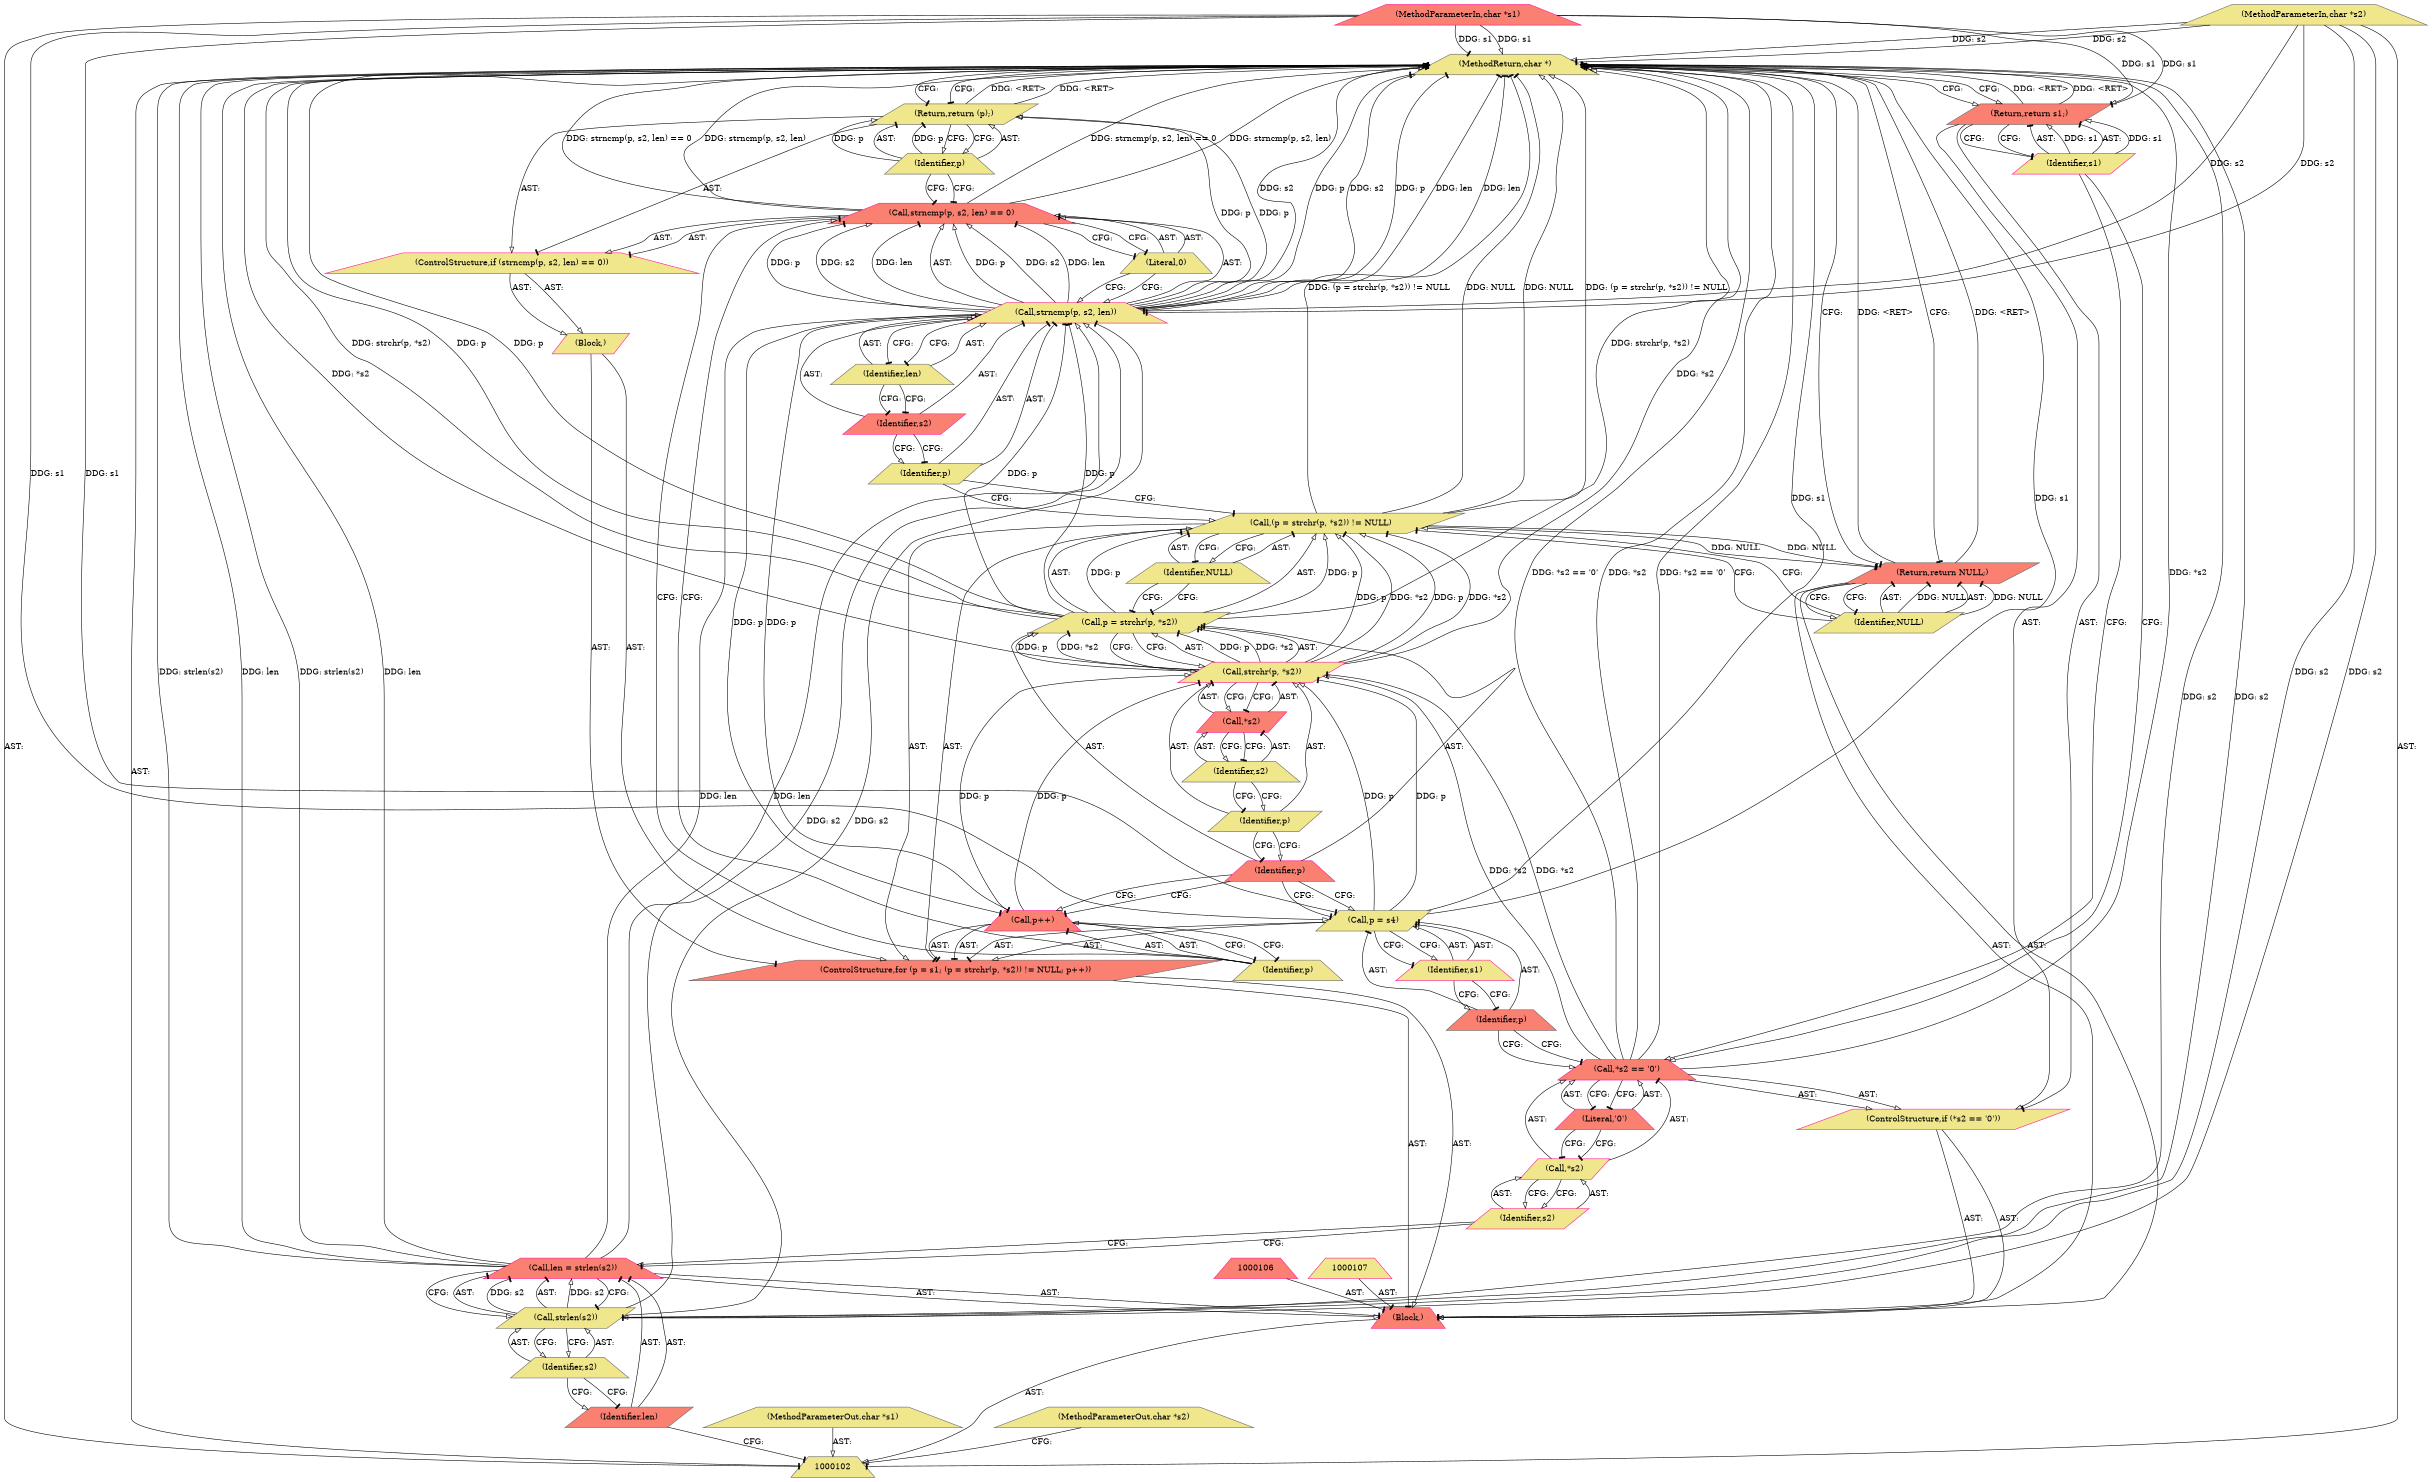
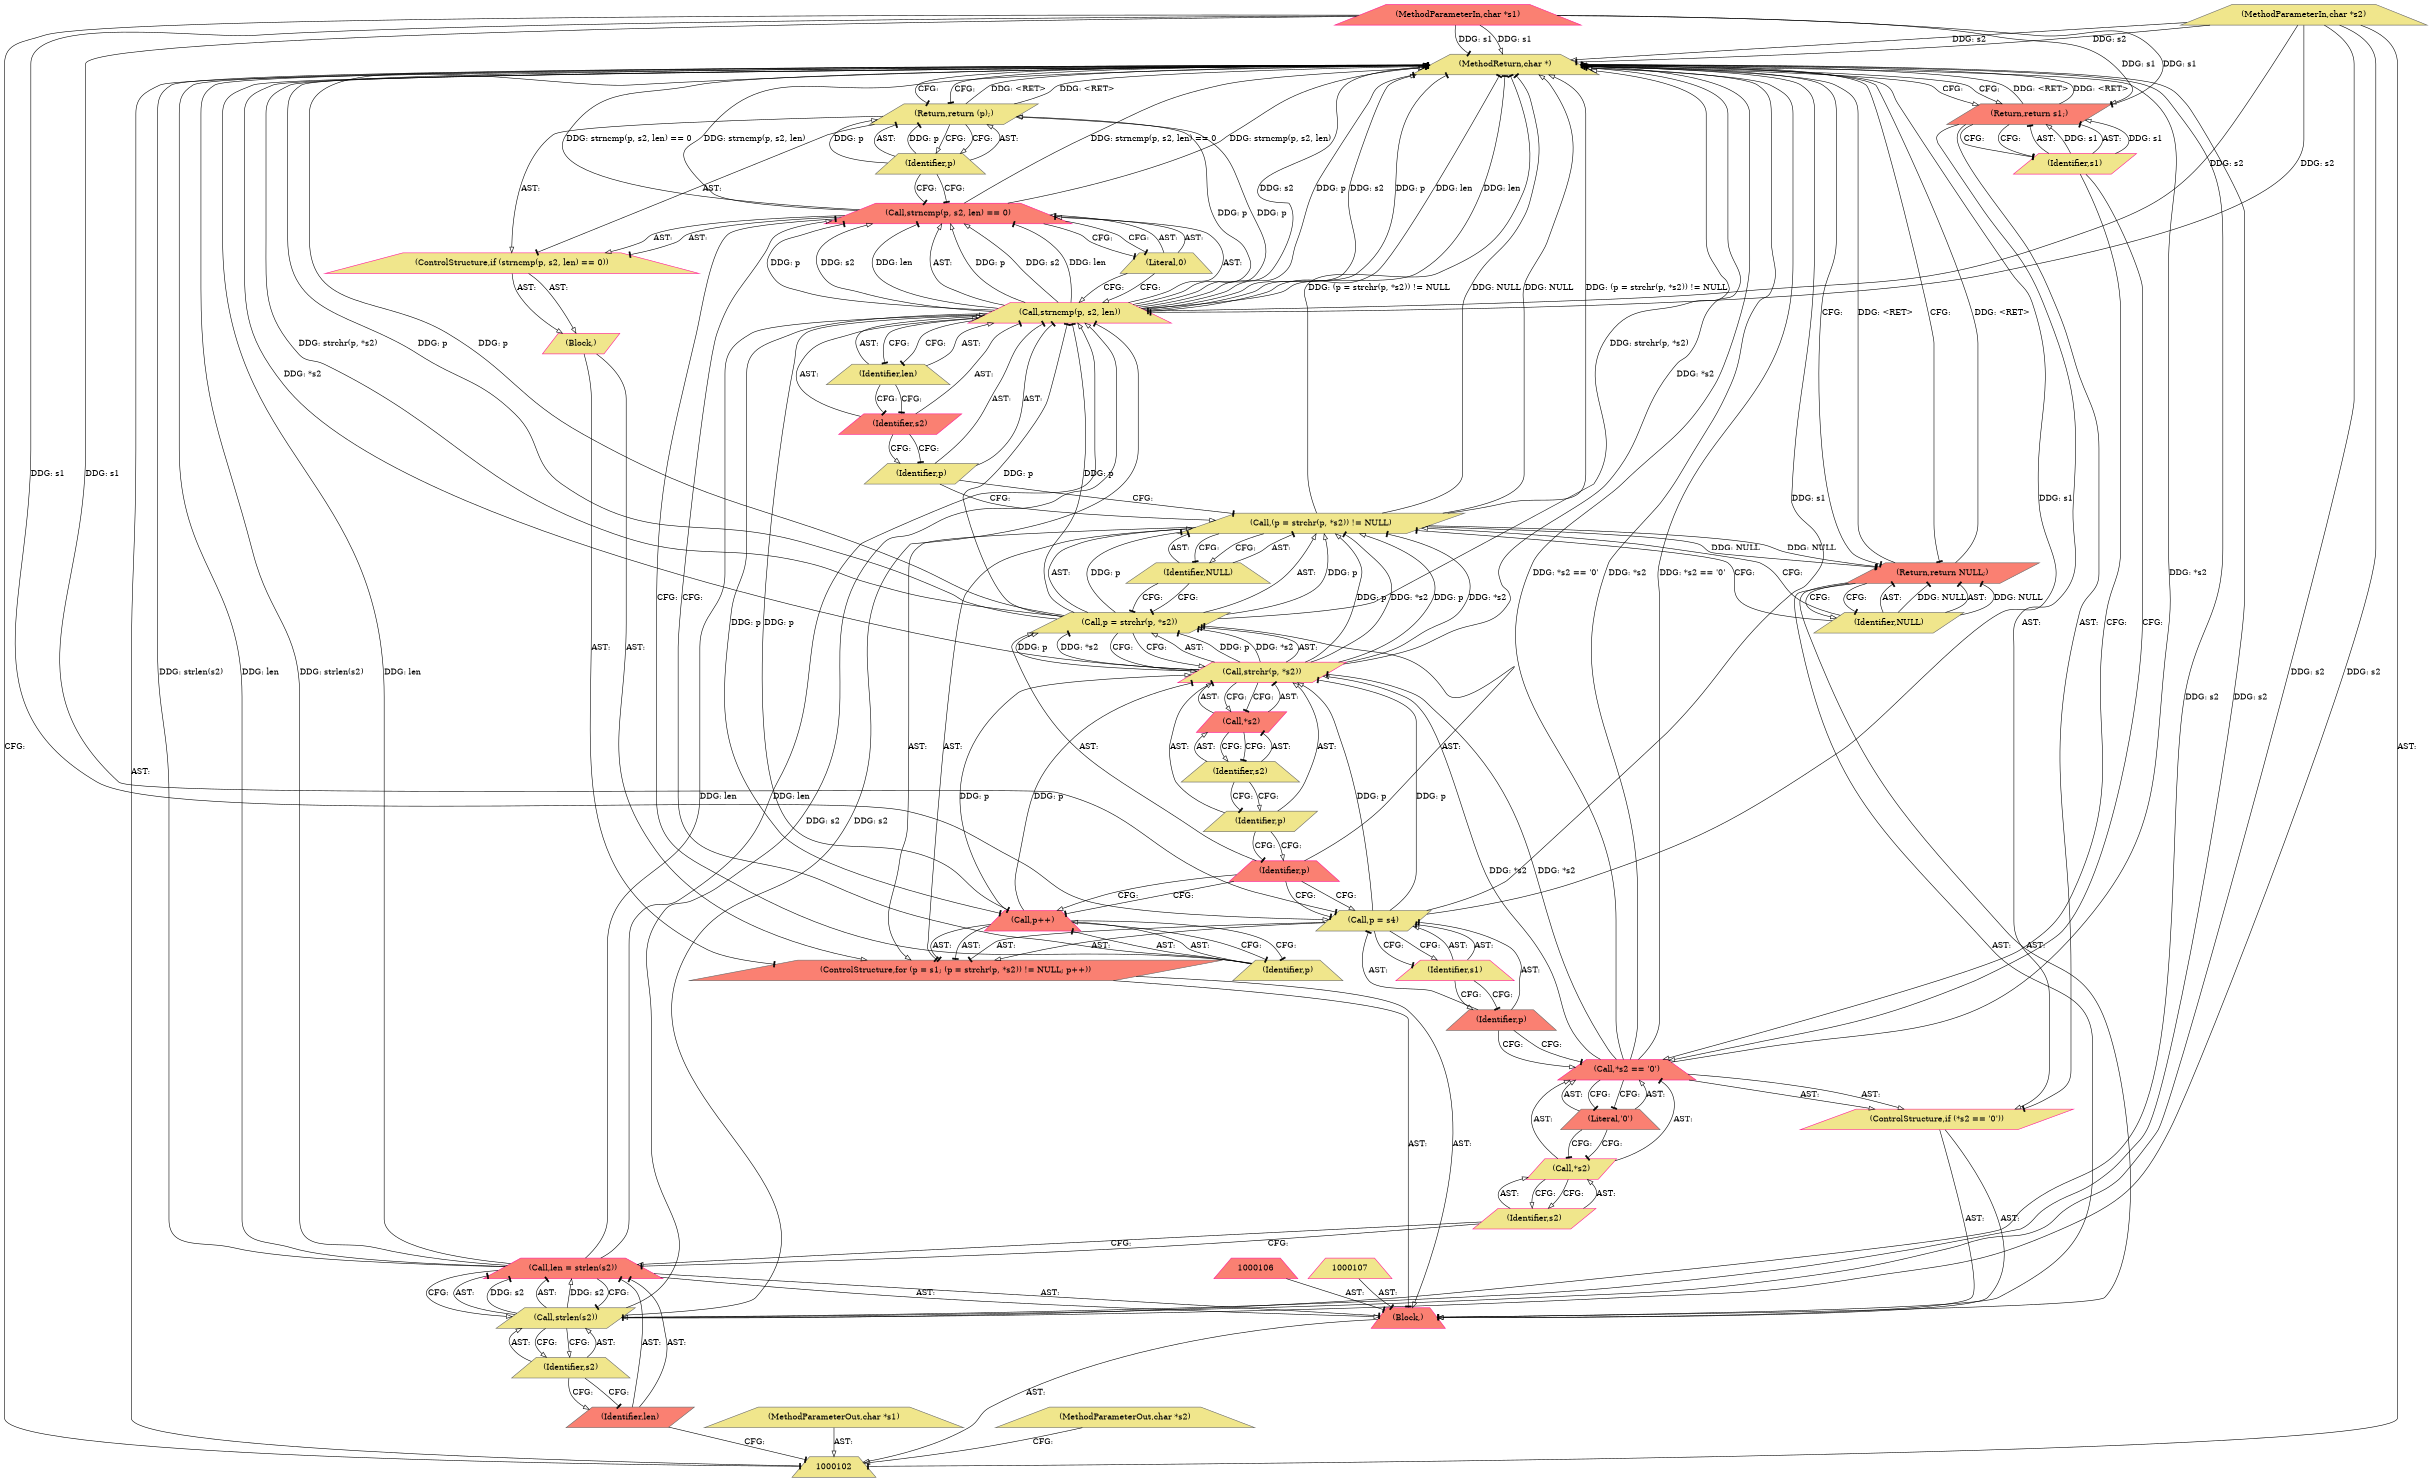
edge "(MethodParameterIn,char *s1)" -> "1000102": label "AST: " -> "CFG: "
node "(Literal,'0')": color deeppink -> gray40
